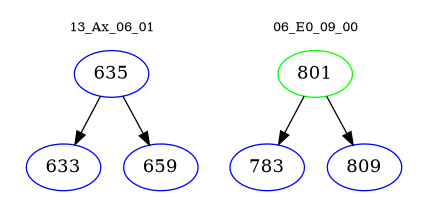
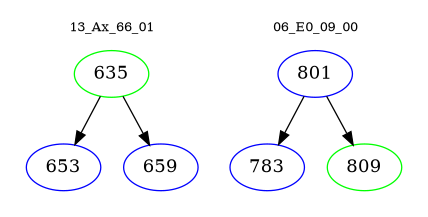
cluster "13_Ax_06_01": label "13_Ax_06_01" -> "13_Ax_66_01"
node "635": color blue -> green
node "801": color green -> blue
node "633": label "633" -> "653"
node "809": color blue -> green
